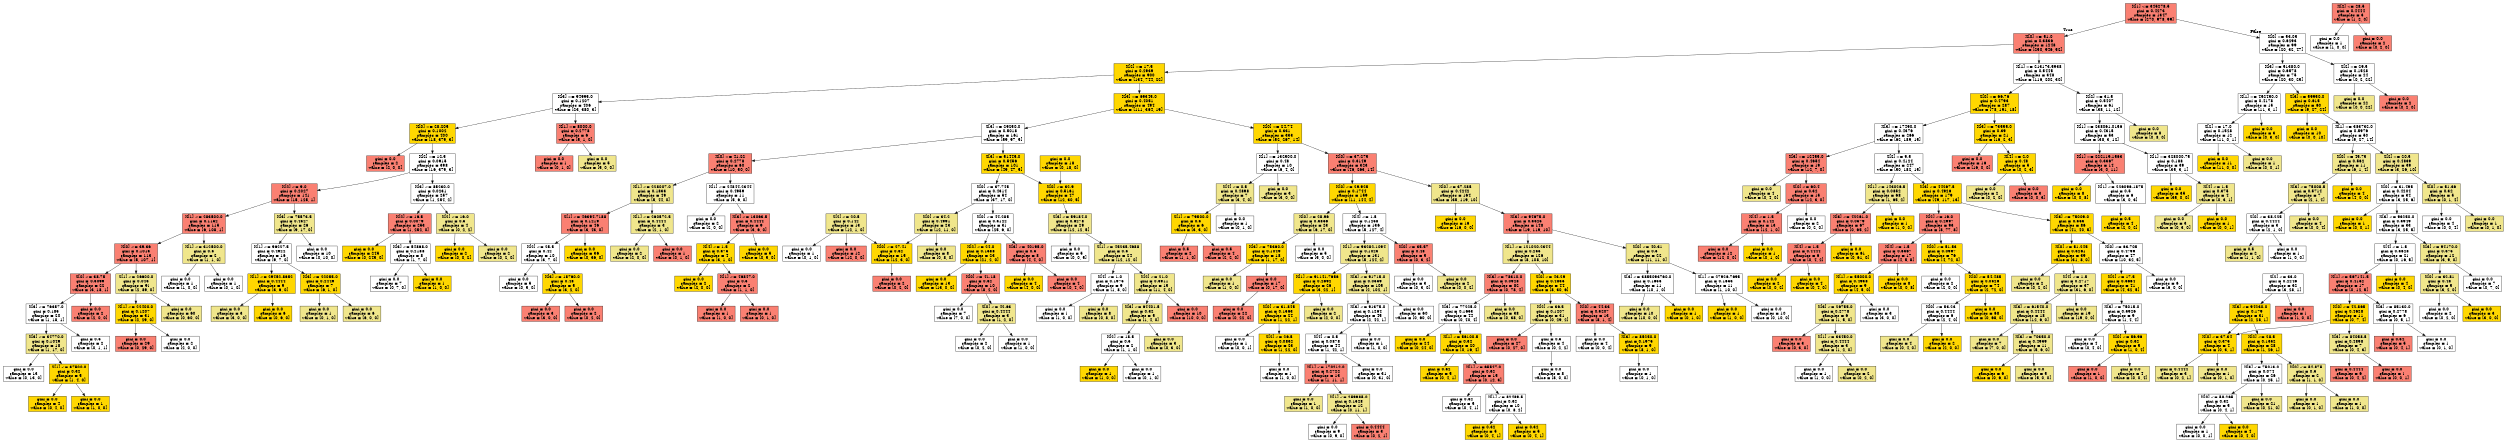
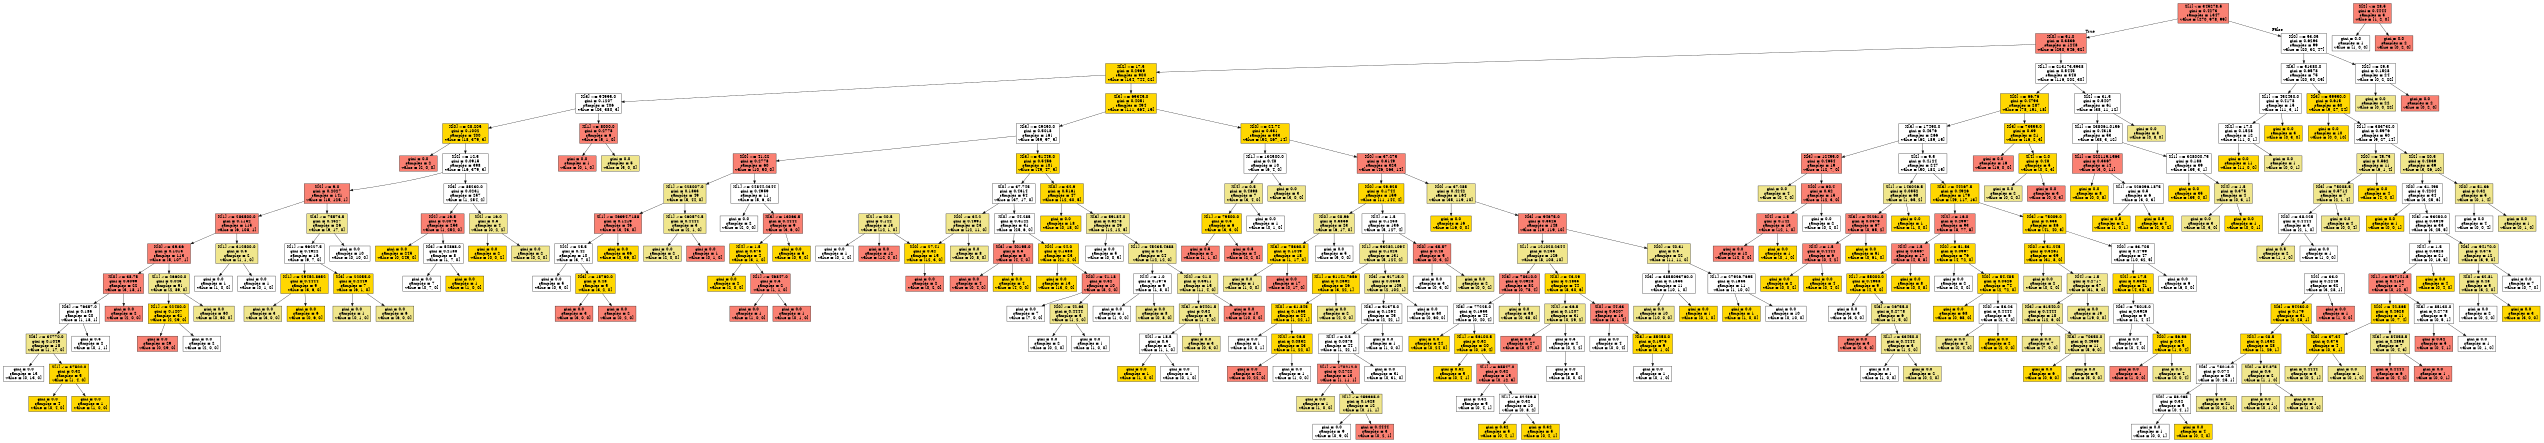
edge "gini = 0.0 samples = 18 value = [0, 18, 0]" -> "X[0] <= 32.9 gini = 0.5161 samples = 47 value = [12, 30, 5]": reversed
node "gini = 0.5 samples = 2 value = [1, 0, 1]": added
edge "gini = 0.0 samples = 17 value = [0, 17, 0]" -> "gini = 0.0 samples = 22 value = [0, 22, 0]": now "X[2] <= 26.5 gini = 0.0832 samples = 23 value = [1, 22, 0]" -> "gini = 0.0 samples = 22 value = [0, 22, 0]"
